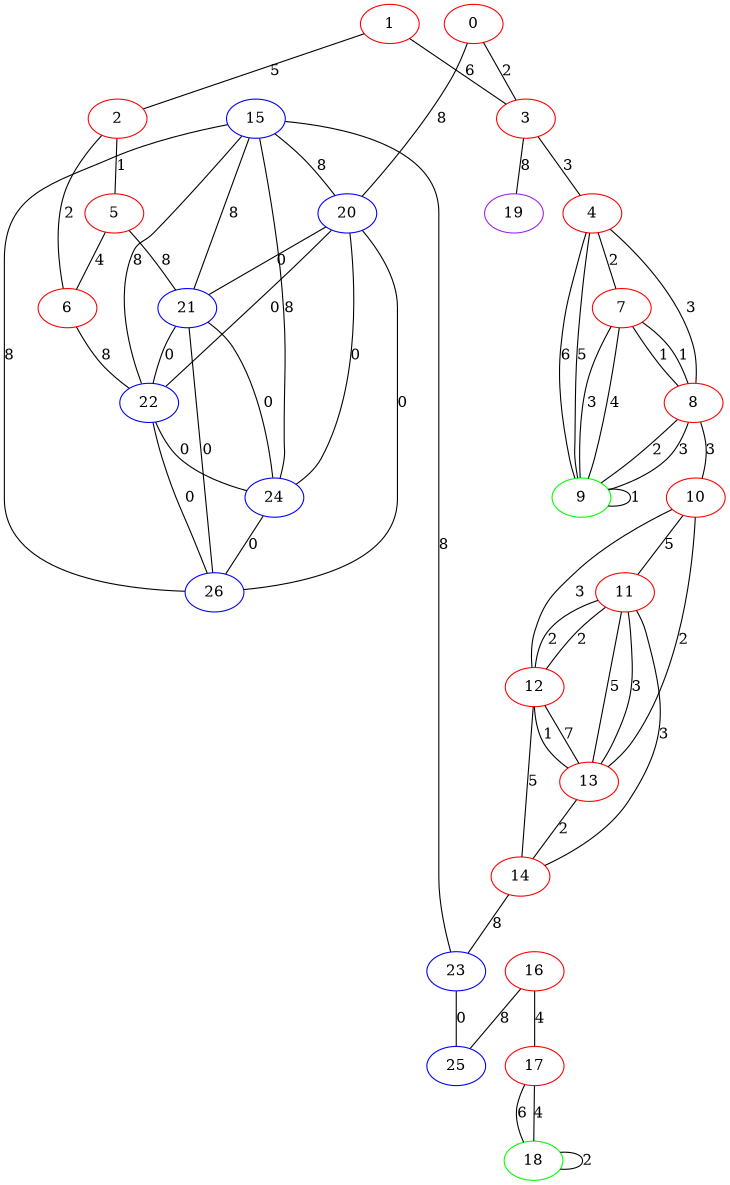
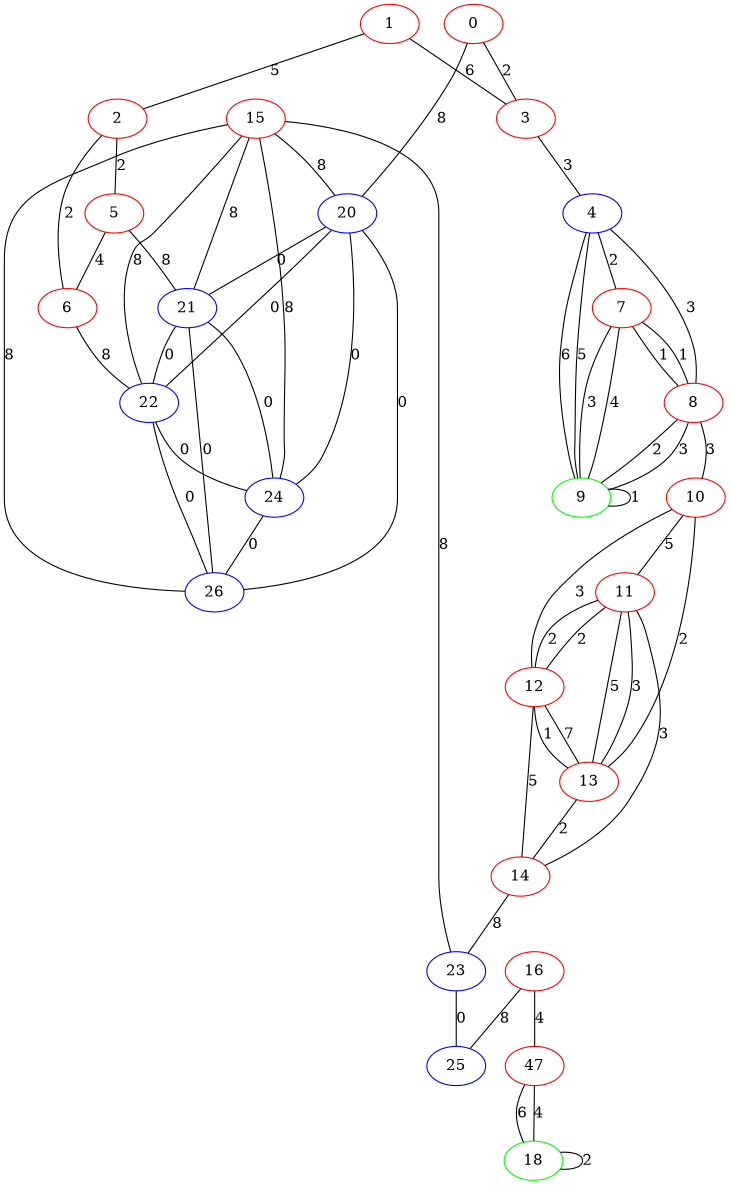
node "15": color blue -> red
edge "2" -- "5": label "1" -> "2"
node "19": removed
node "4": color red -> blue
node "17": label "17" -> "47"
